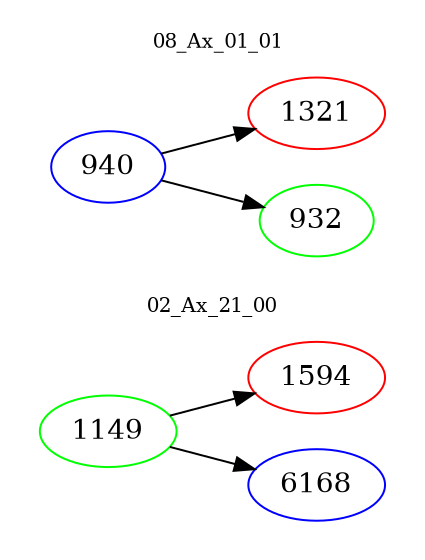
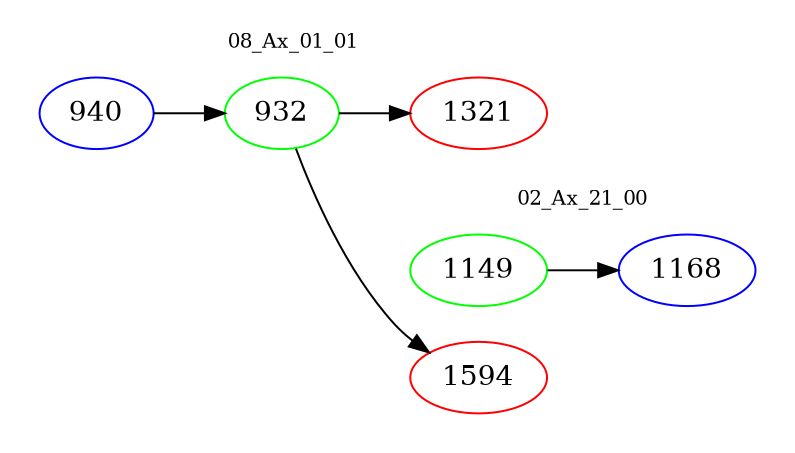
edge "940" -> "1321": now "932" -> "1321"
edge "1149" -> "1594": now "932" -> "1594"
node "6168": label "6168" -> "1168"
